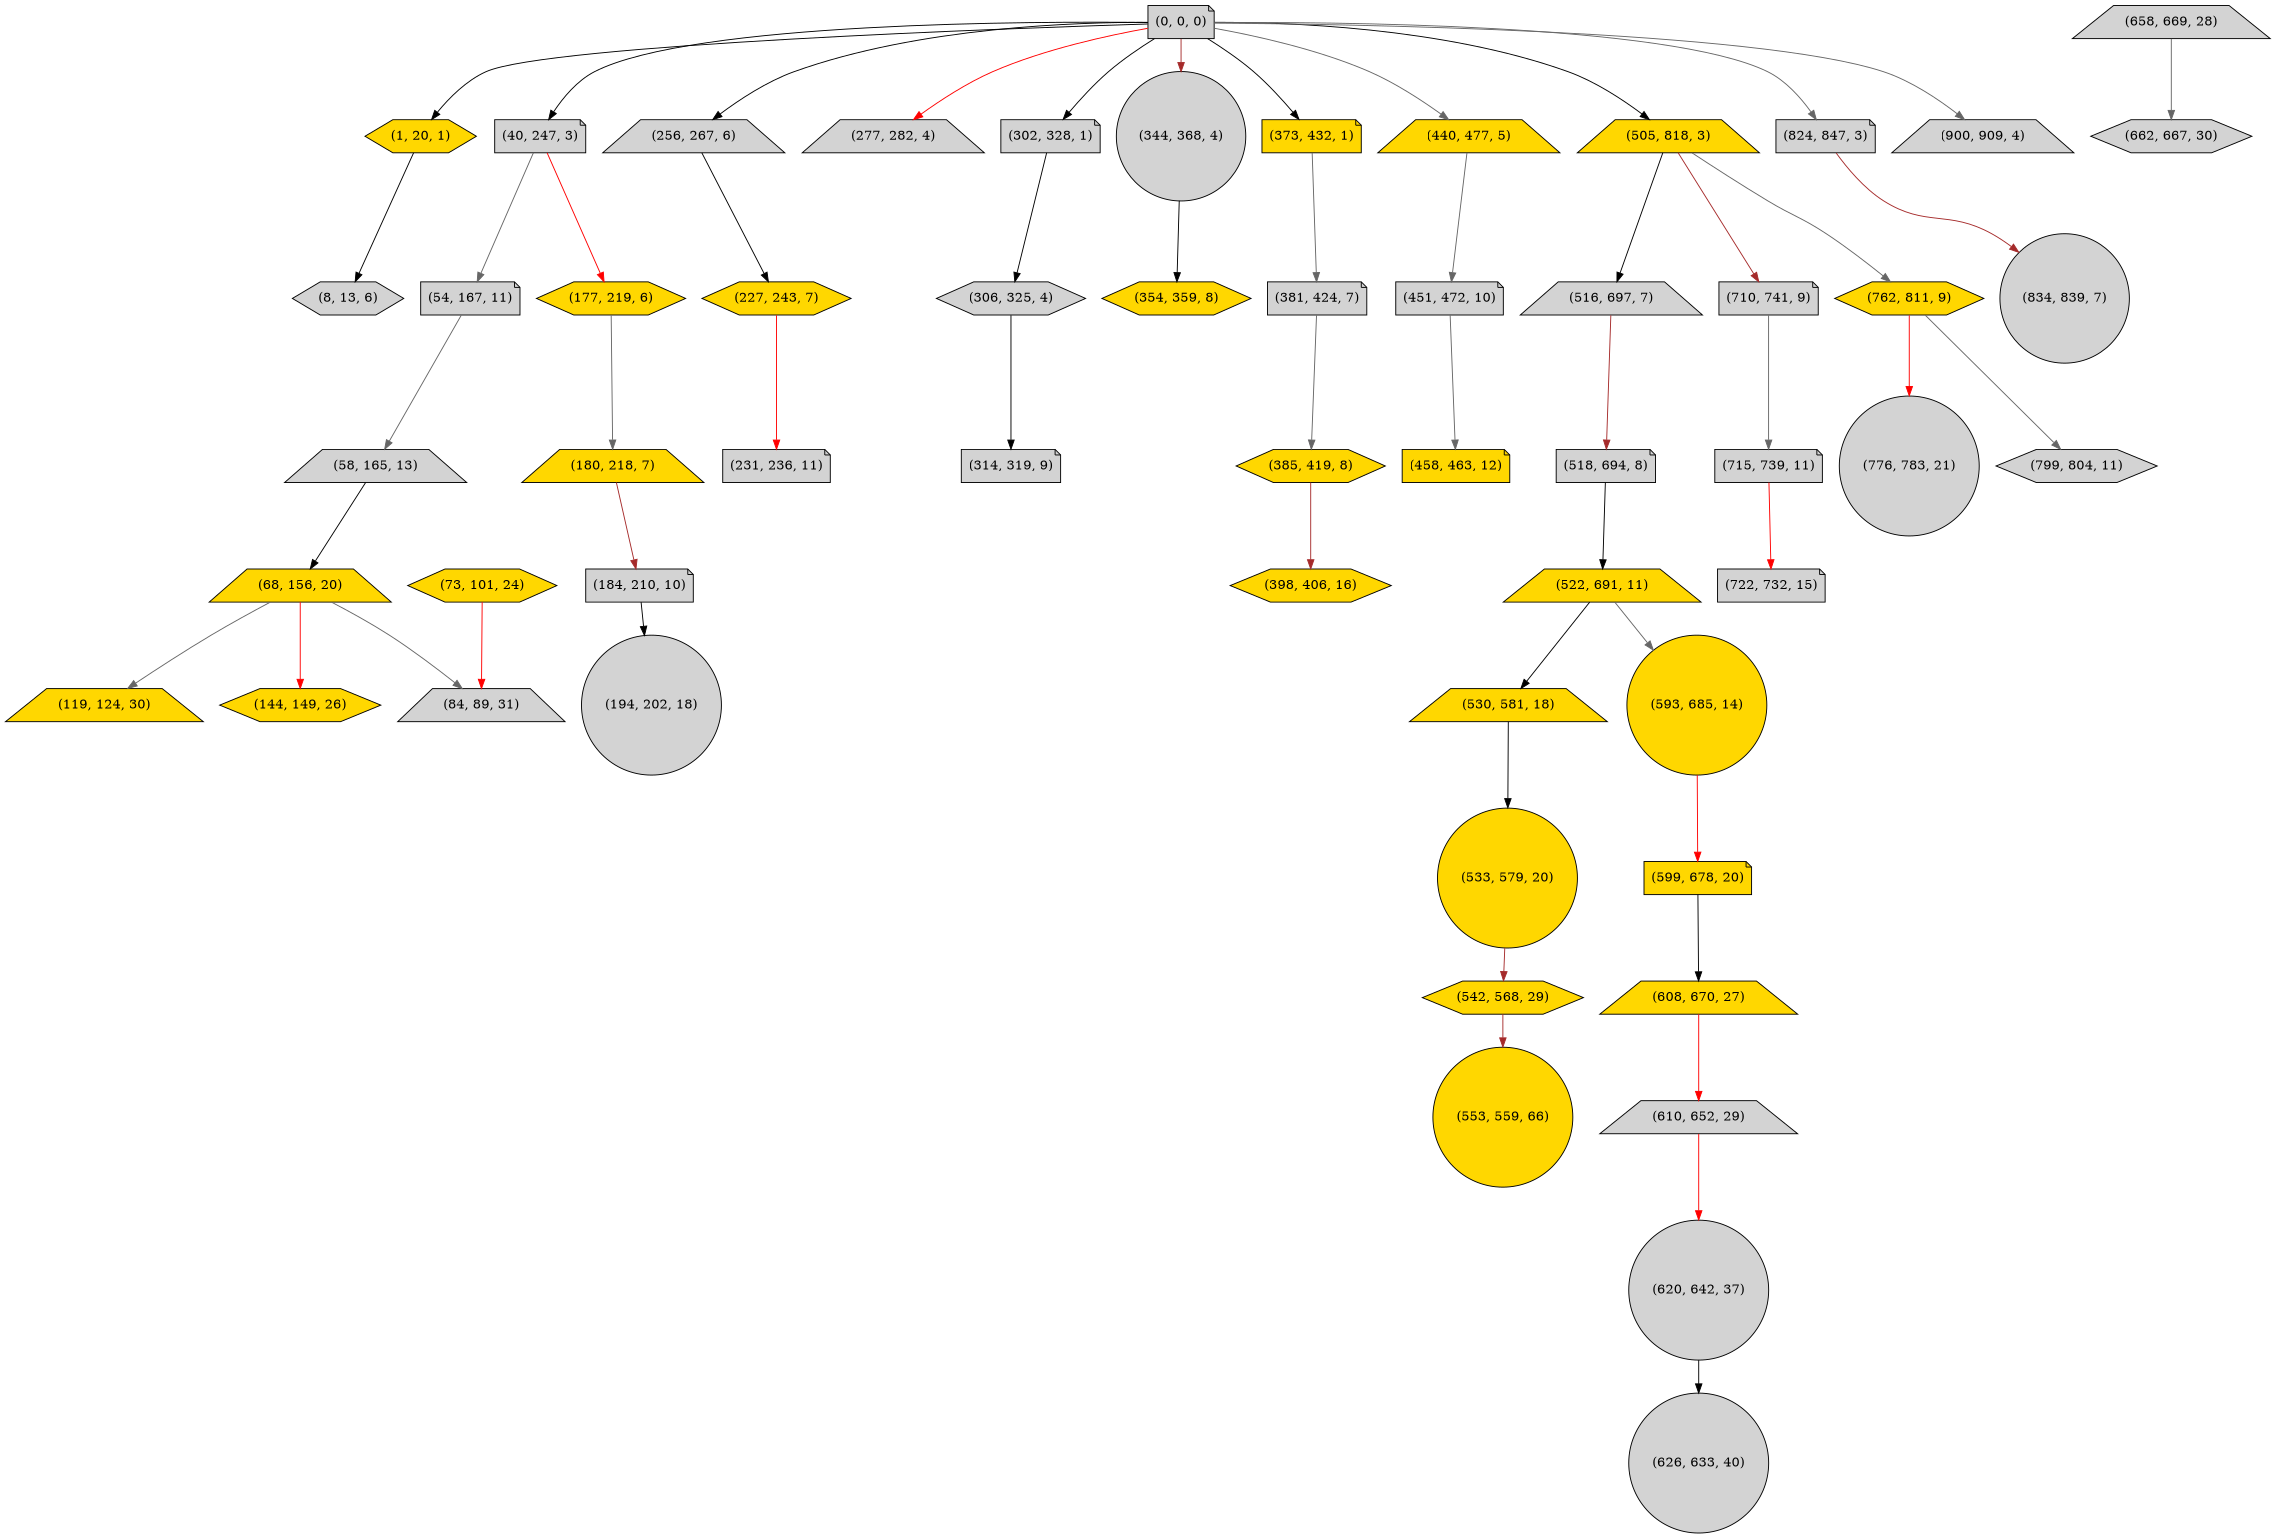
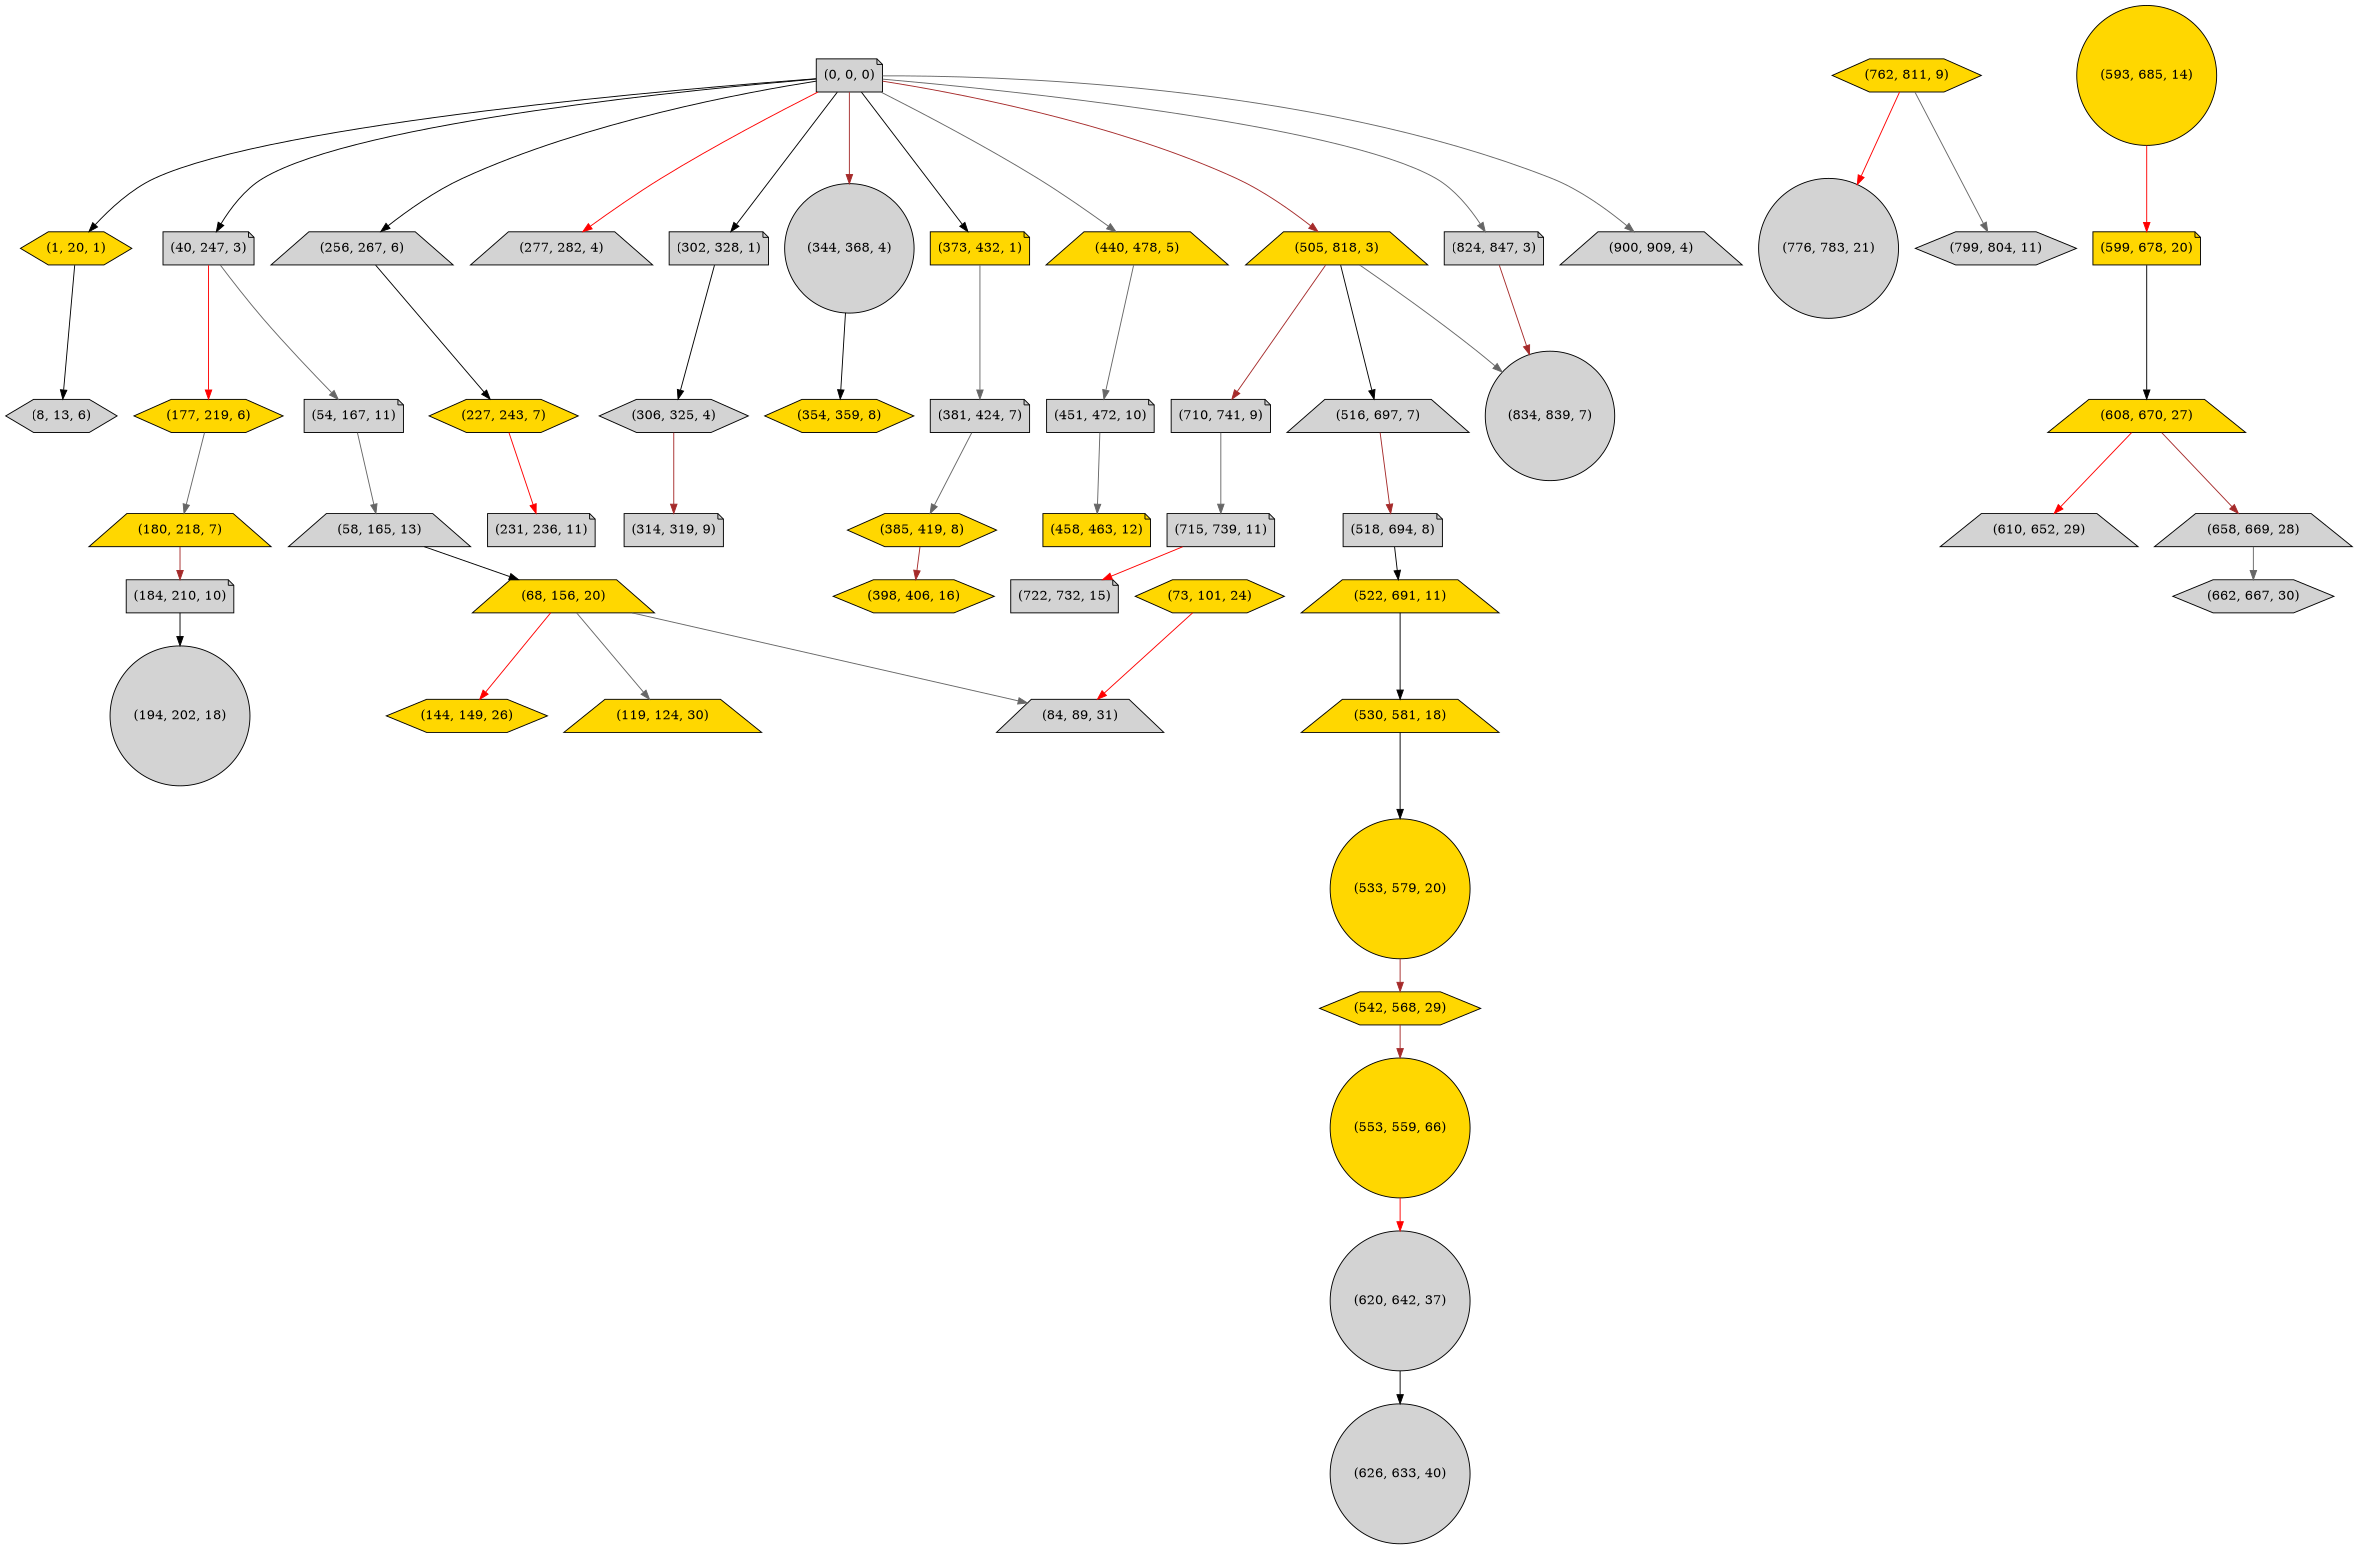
edge "(0, 0, 0)" -> "(505, 818, 3)": color black -> brown
node "(440, 477, 5)": label "(440, 477, 5)" -> "(440, 478, 5)"
edge "(505, 818, 3)" -> "(762, 811, 9)": now "(505, 818, 3)" -> "(834, 839, 7)"
edge "(306, 325, 4)" -> "(314, 319, 9)": color black -> brown
edge "(608, 670, 27)" -> "(658, 669, 28)": added
edge "(522, 691, 11)" -> "(593, 685, 14)": removed
edge "(610, 652, 29)" -> "(620, 642, 37)": now "(553, 559, 66)" -> "(620, 642, 37)"
